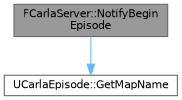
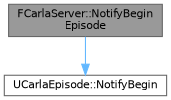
node "UCarlaEpisode::GetMapName": label "UCarlaEpisode::GetMapName" -> "UCarlaEpisode::NotifyBegin"
